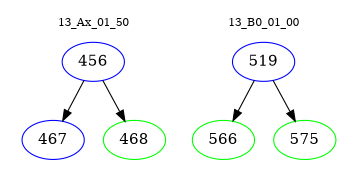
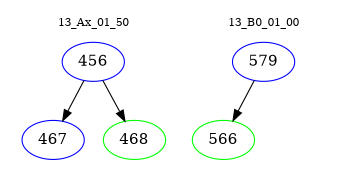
node "519": label "519" -> "579"
node "575": removed
